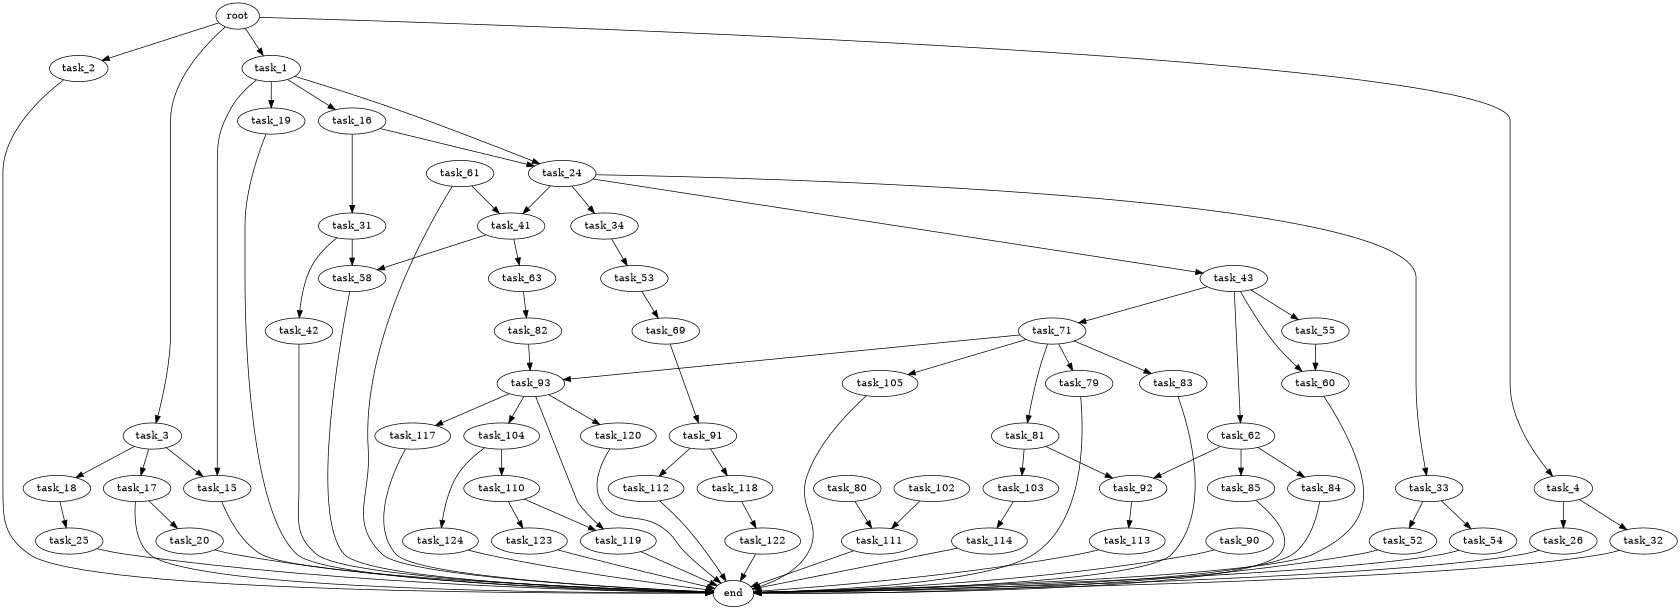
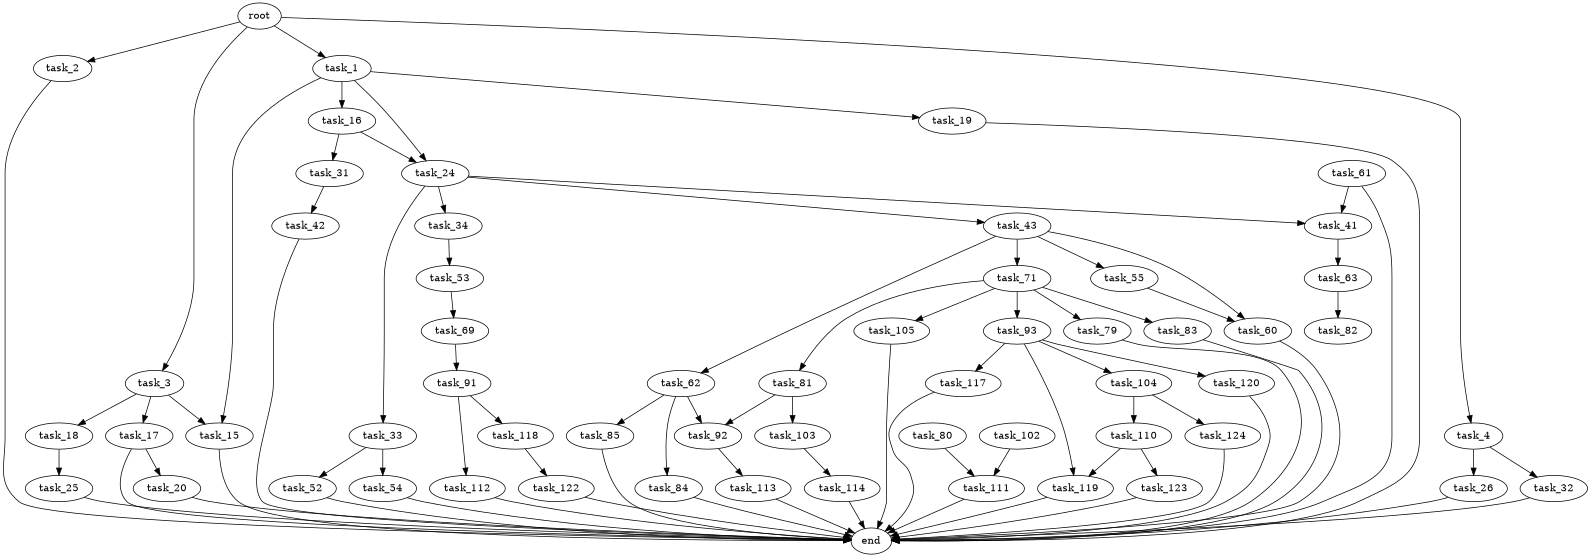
node "task_58": removed
edge "task_82" -> "task_93": removed
node "task_90": removed
